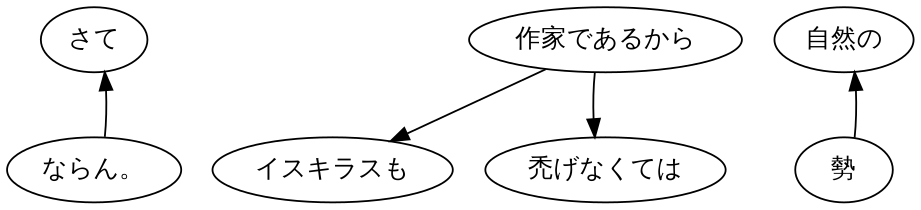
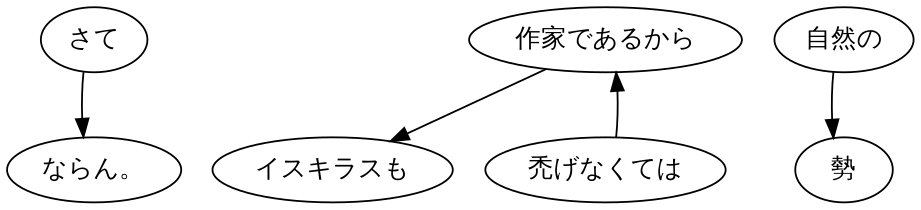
edge "作家であるから" -> "禿げなくては": reversed
edge "ならん。" -> "さて": reversed
edge "勢" -> "自然の": reversed
